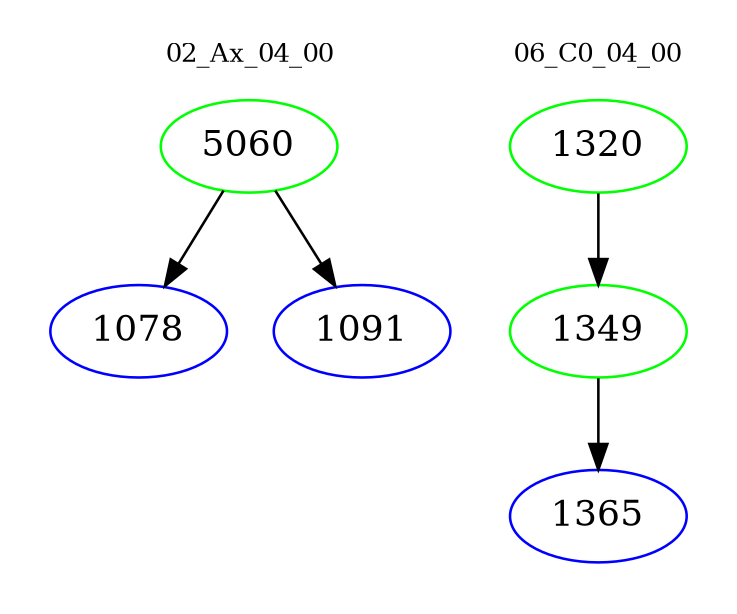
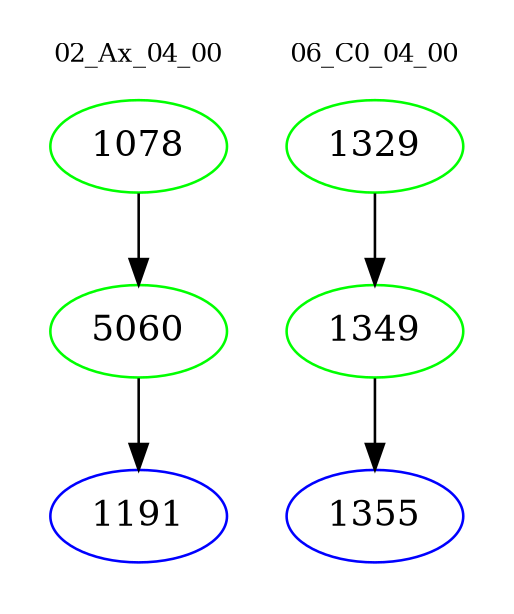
node "1320": label "1320" -> "1329"
edge "5060" -> "1078": reversed
node "1078": color blue -> green
node "1091": label "1091" -> "1191"
node "1365": label "1365" -> "1355"
